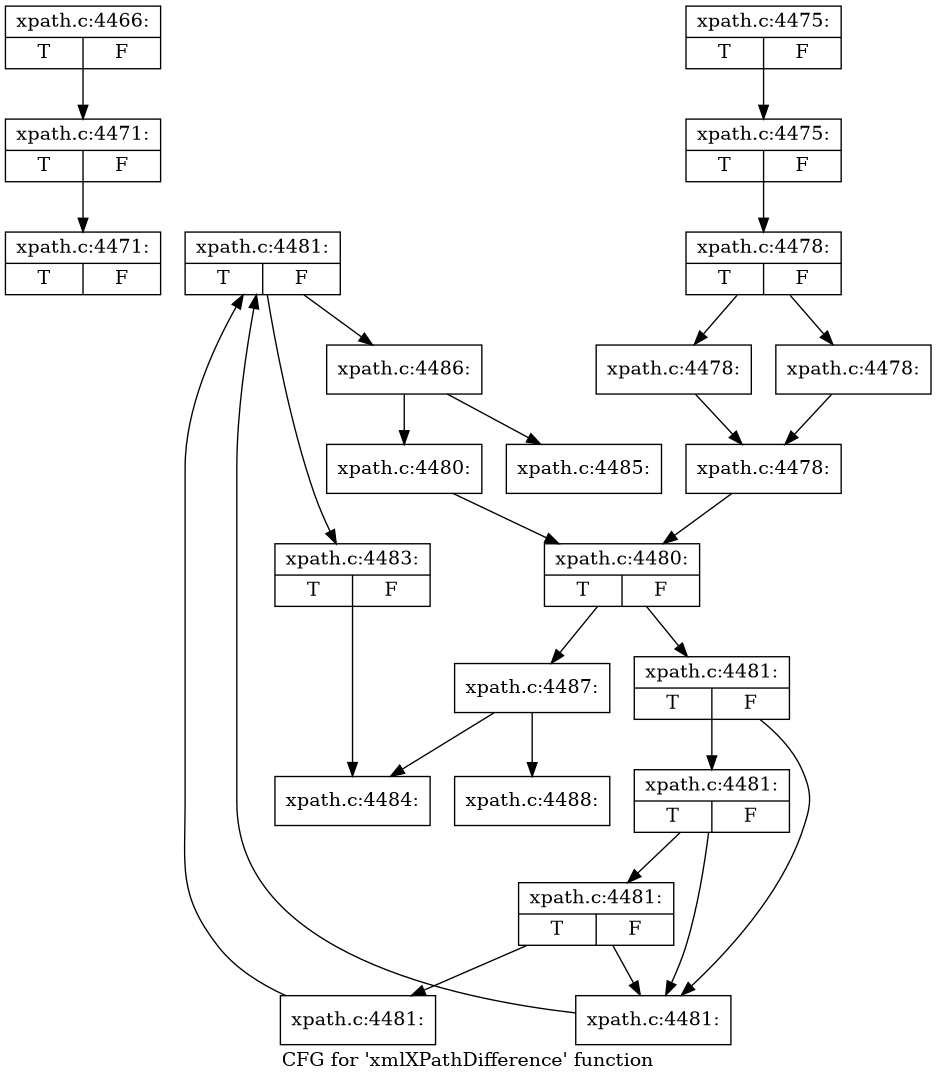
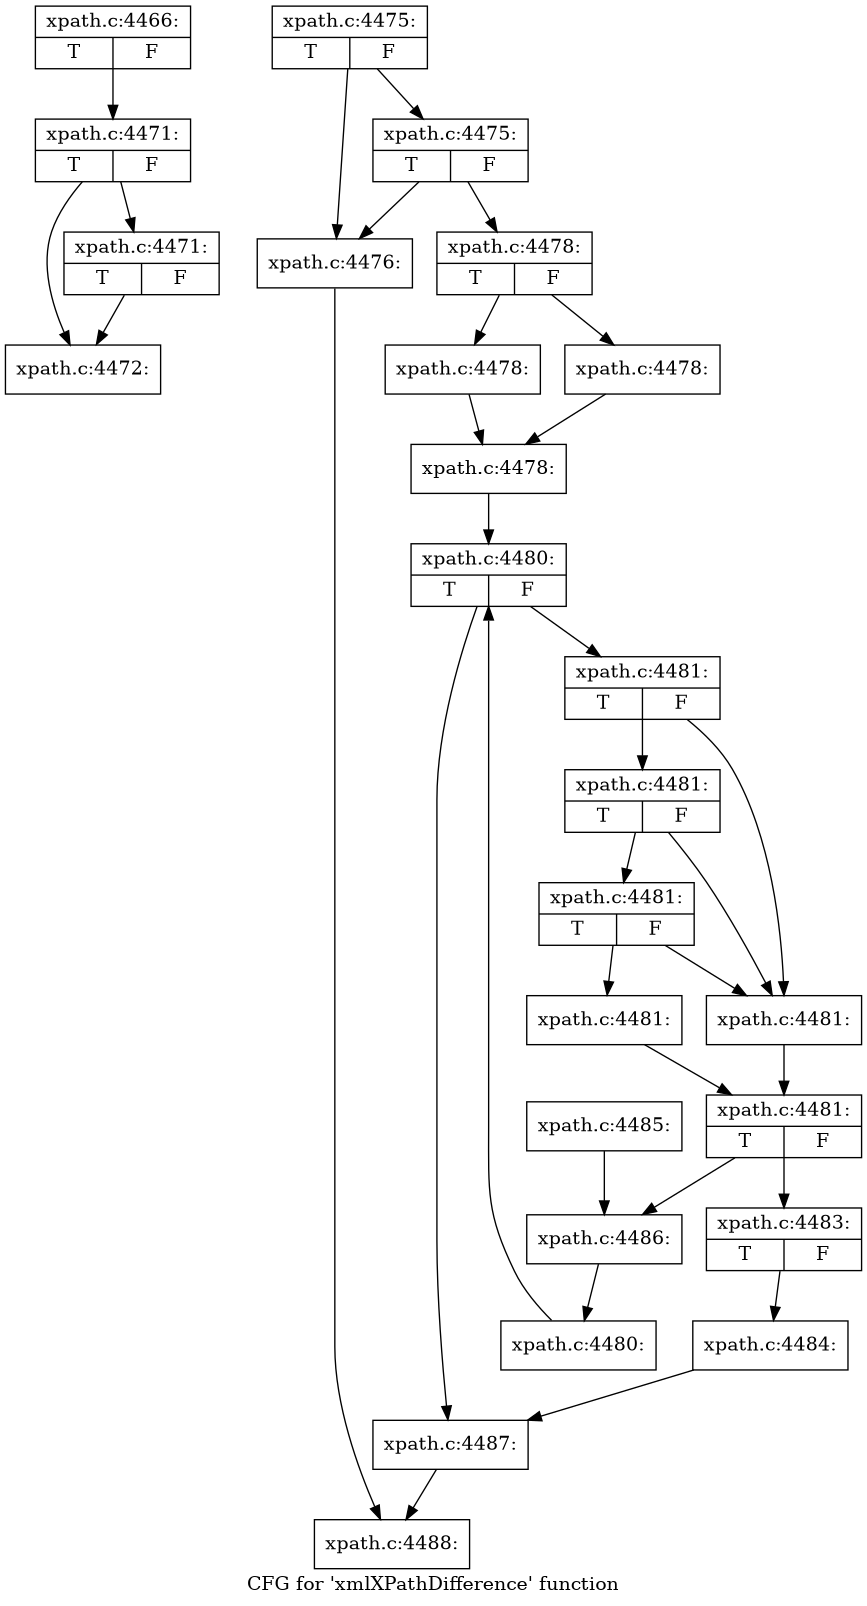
node "xpath.c:4476:": added
node "xpath.c:4472:": added
edge "xpath.c:4486:" -> "xpath.c:4485:": reversed
edge "xpath.c:4487:" -> "xpath.c:4484:": reversed
